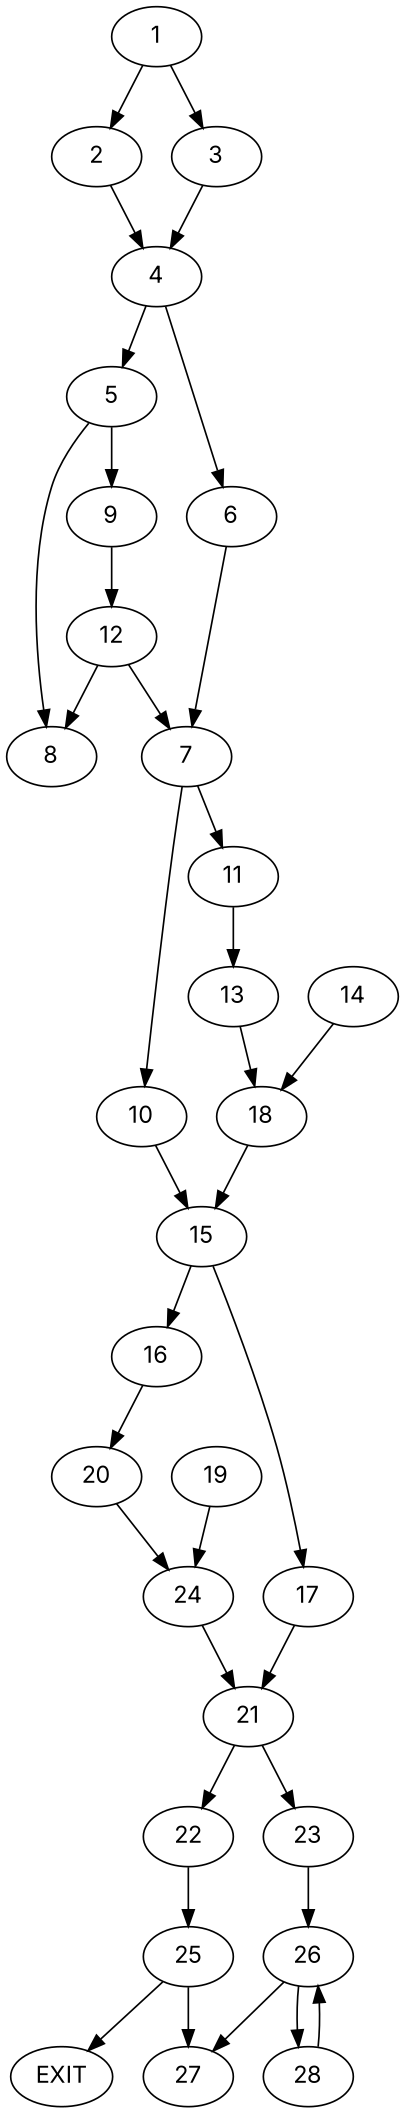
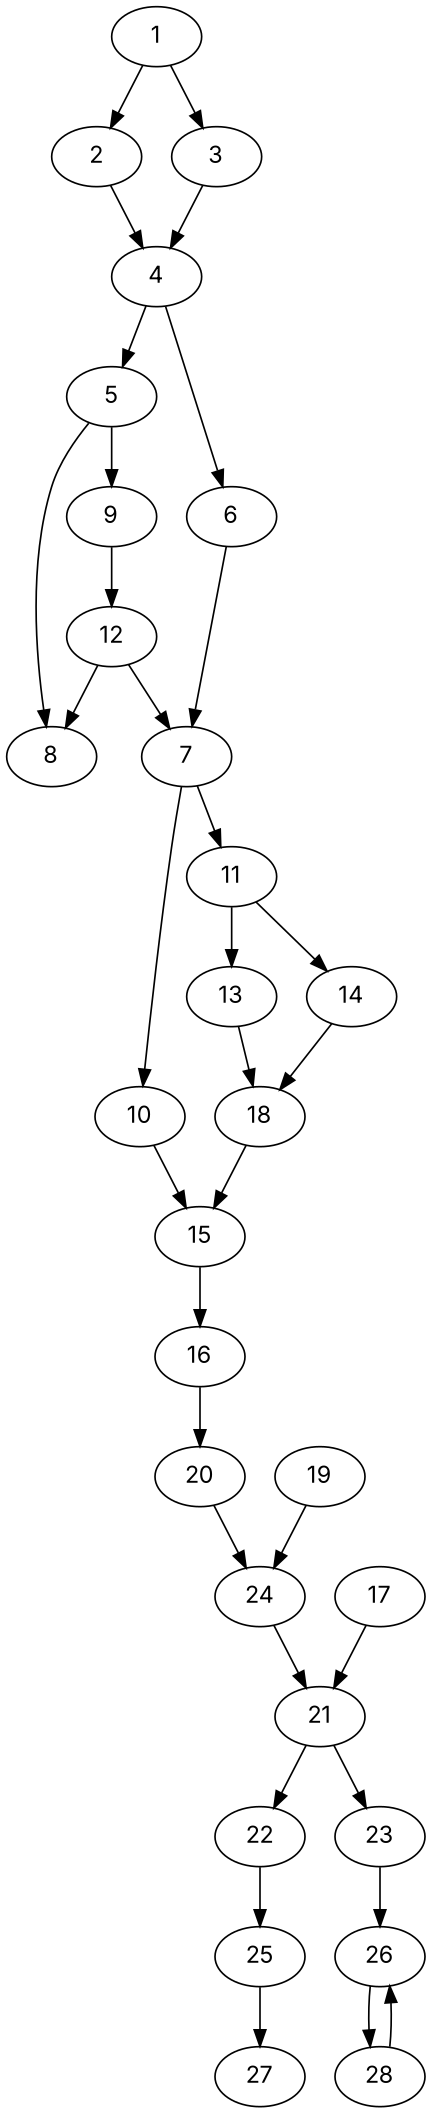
edge "11" -> "14": added
edge "15" -> "17": removed
edge "26" -> "27": removed
node "EXIT": removed
